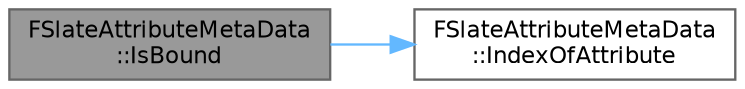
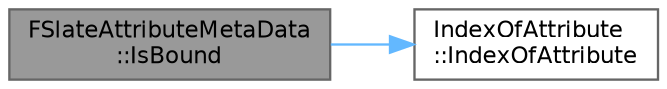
node "FSlateAttributeMetaData ::IndexOfAttribute": label "FSlateAttributeMetaData ::IndexOfAttribute" -> "IndexOfAttribute ::IndexOfAttribute"
